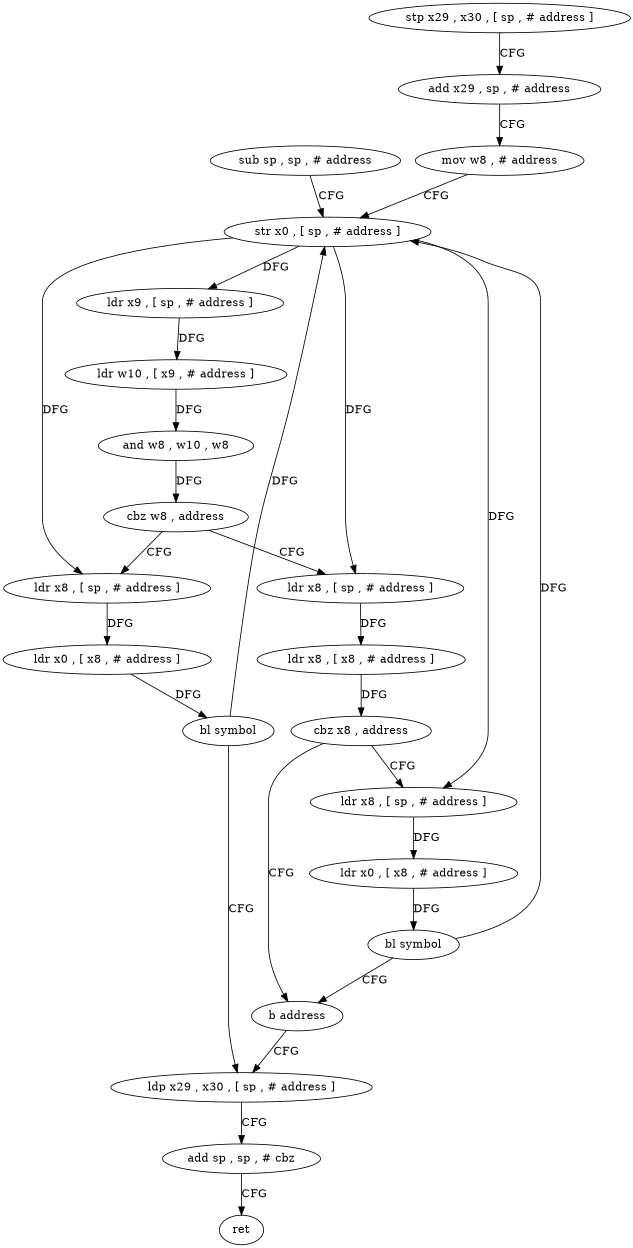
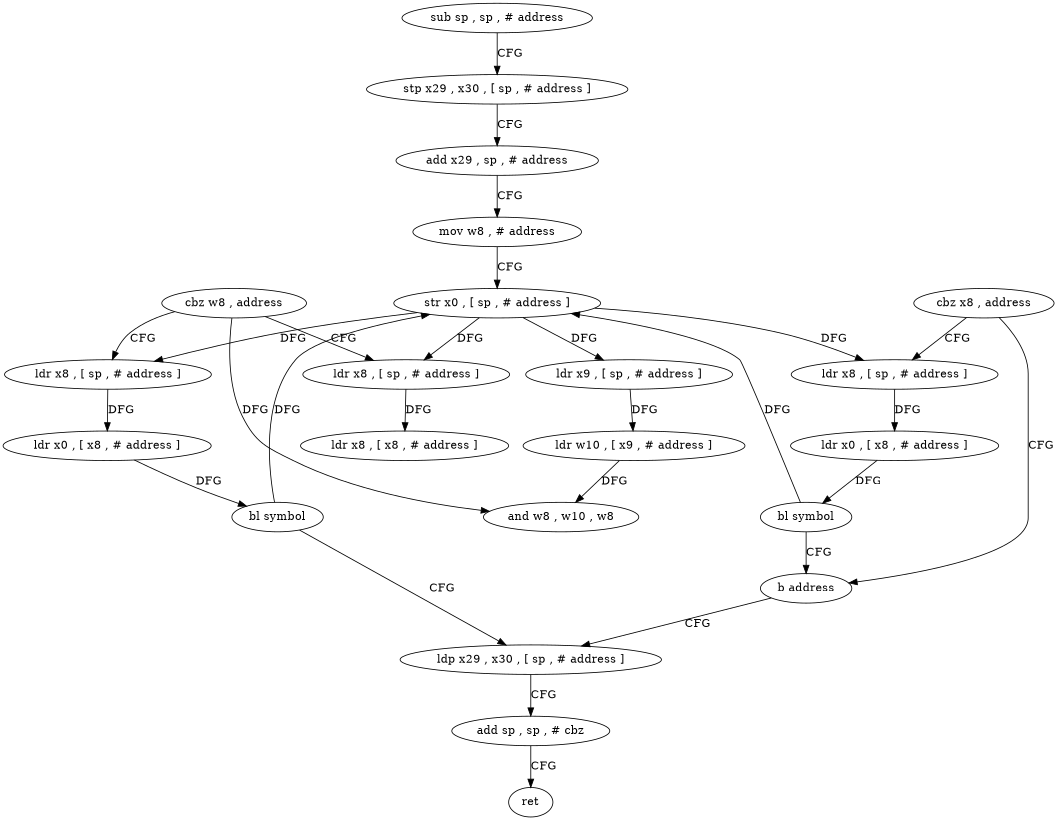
edge "sub sp , sp , # address" -> "str x0 , [ sp , # address ]": now "sub sp , sp , # address" -> "stp x29 , x30 , [ sp , # address ]"
edge "and w8 , w10 , w8" -> "cbz w8 , address": reversed
edge "ldr x8 , [ x8 , # address ]" -> "cbz x8 , address": removed, label "DFG"
